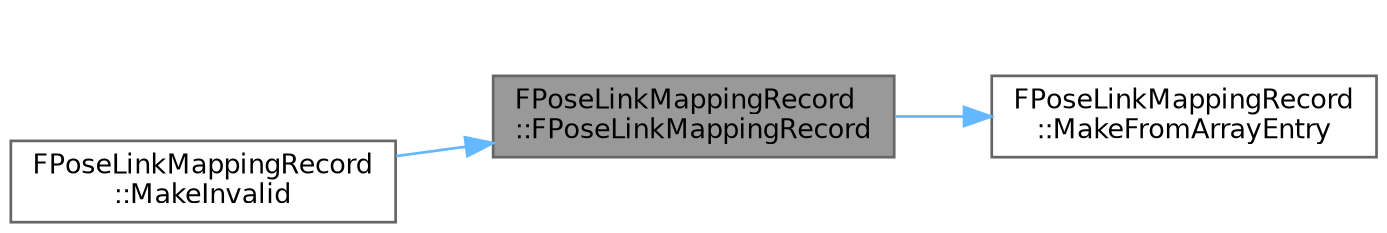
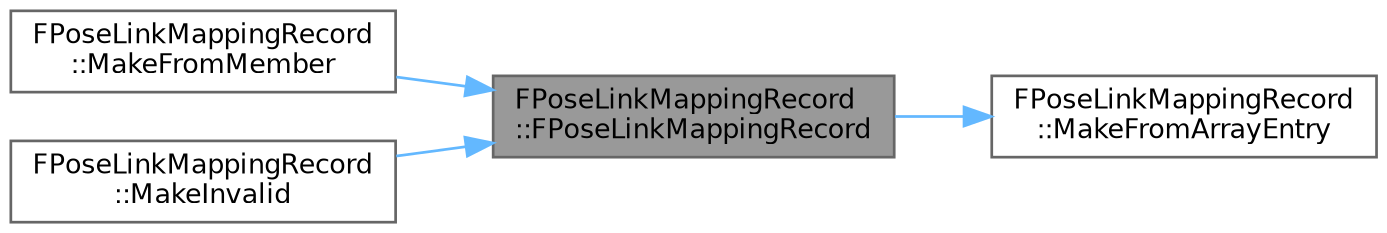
node "FPoseLinkMappingRecord ::MakeFromMember": added
